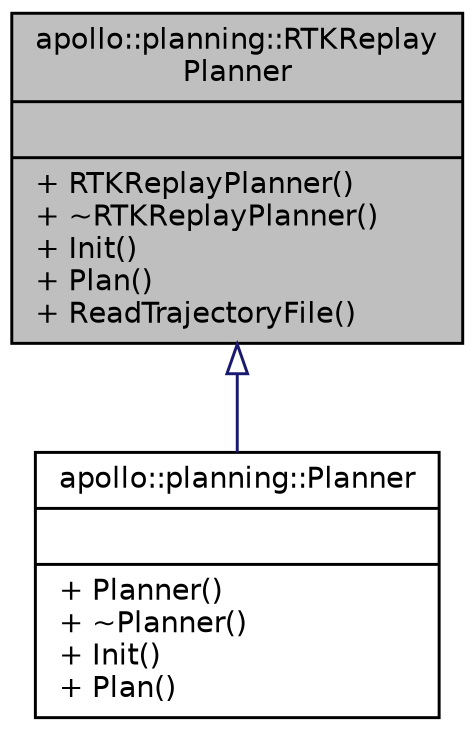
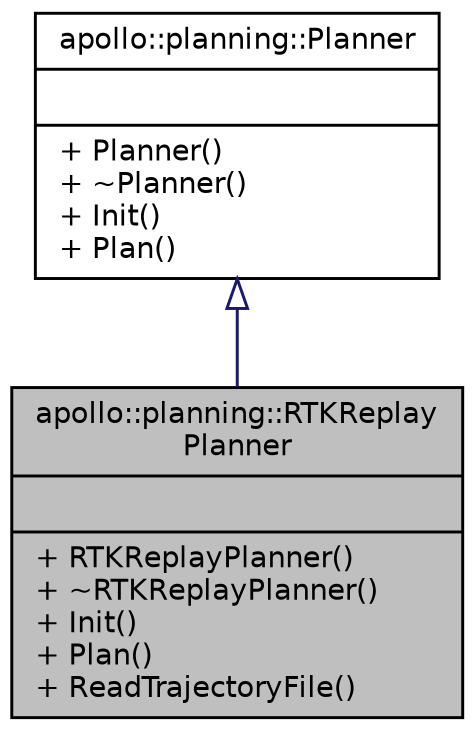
edge "apollo::planning::Planner" -> "apollo::planning::RTKReplay": reversed
